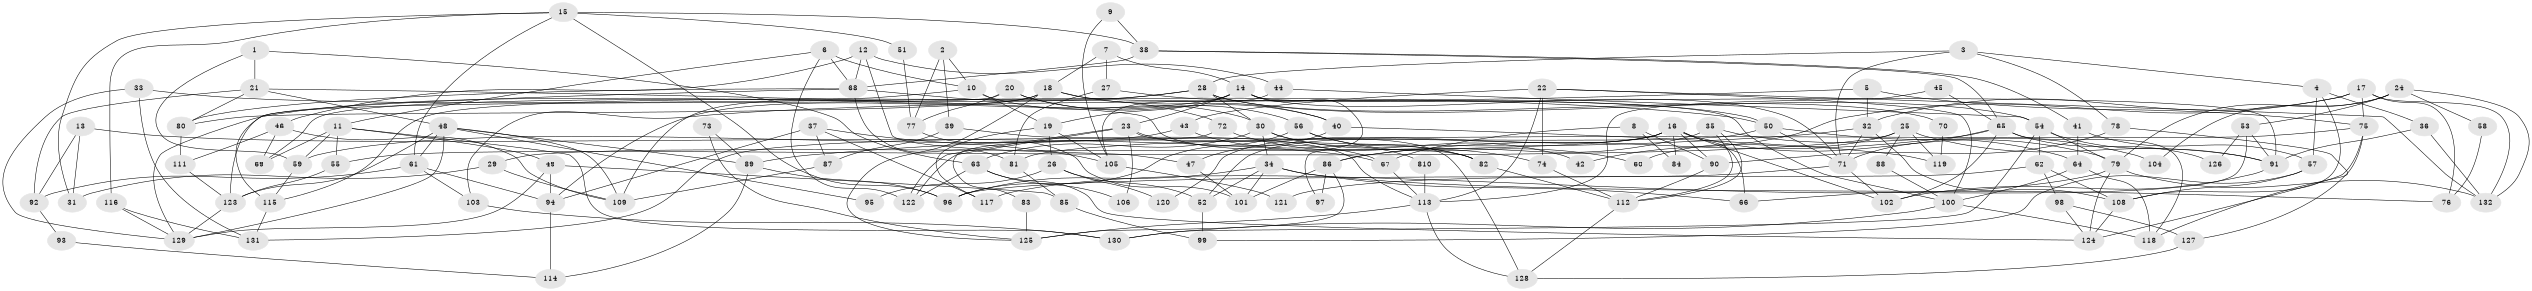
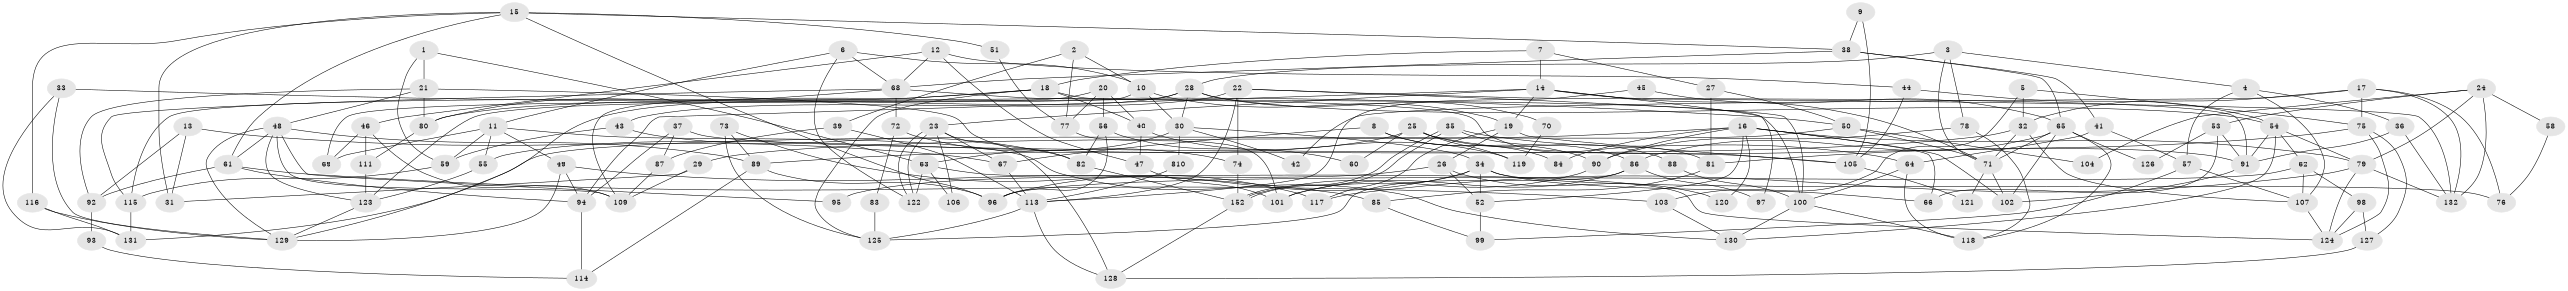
edge "37" -- "117": now "73" -- "117"
node "112": label "112" -> "152"
node "108": label "108" -> "107"
